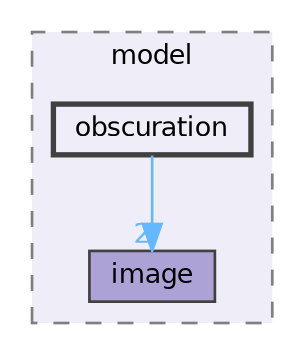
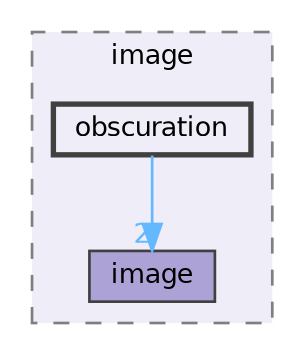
cluster "model": label "model" -> "image"
